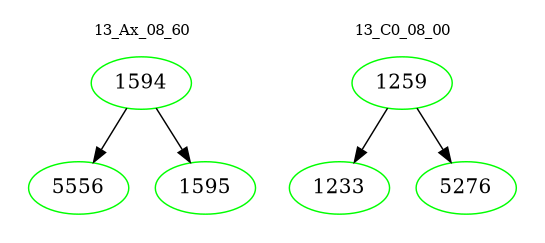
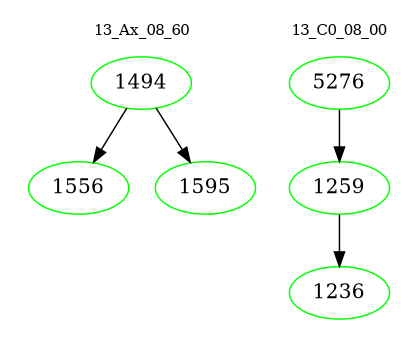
node "1594": label "1594" -> "1494"
edge "1259" -> "5276": reversed
node "5556": label "5556" -> "1556"
node "1233": label "1233" -> "1236"
